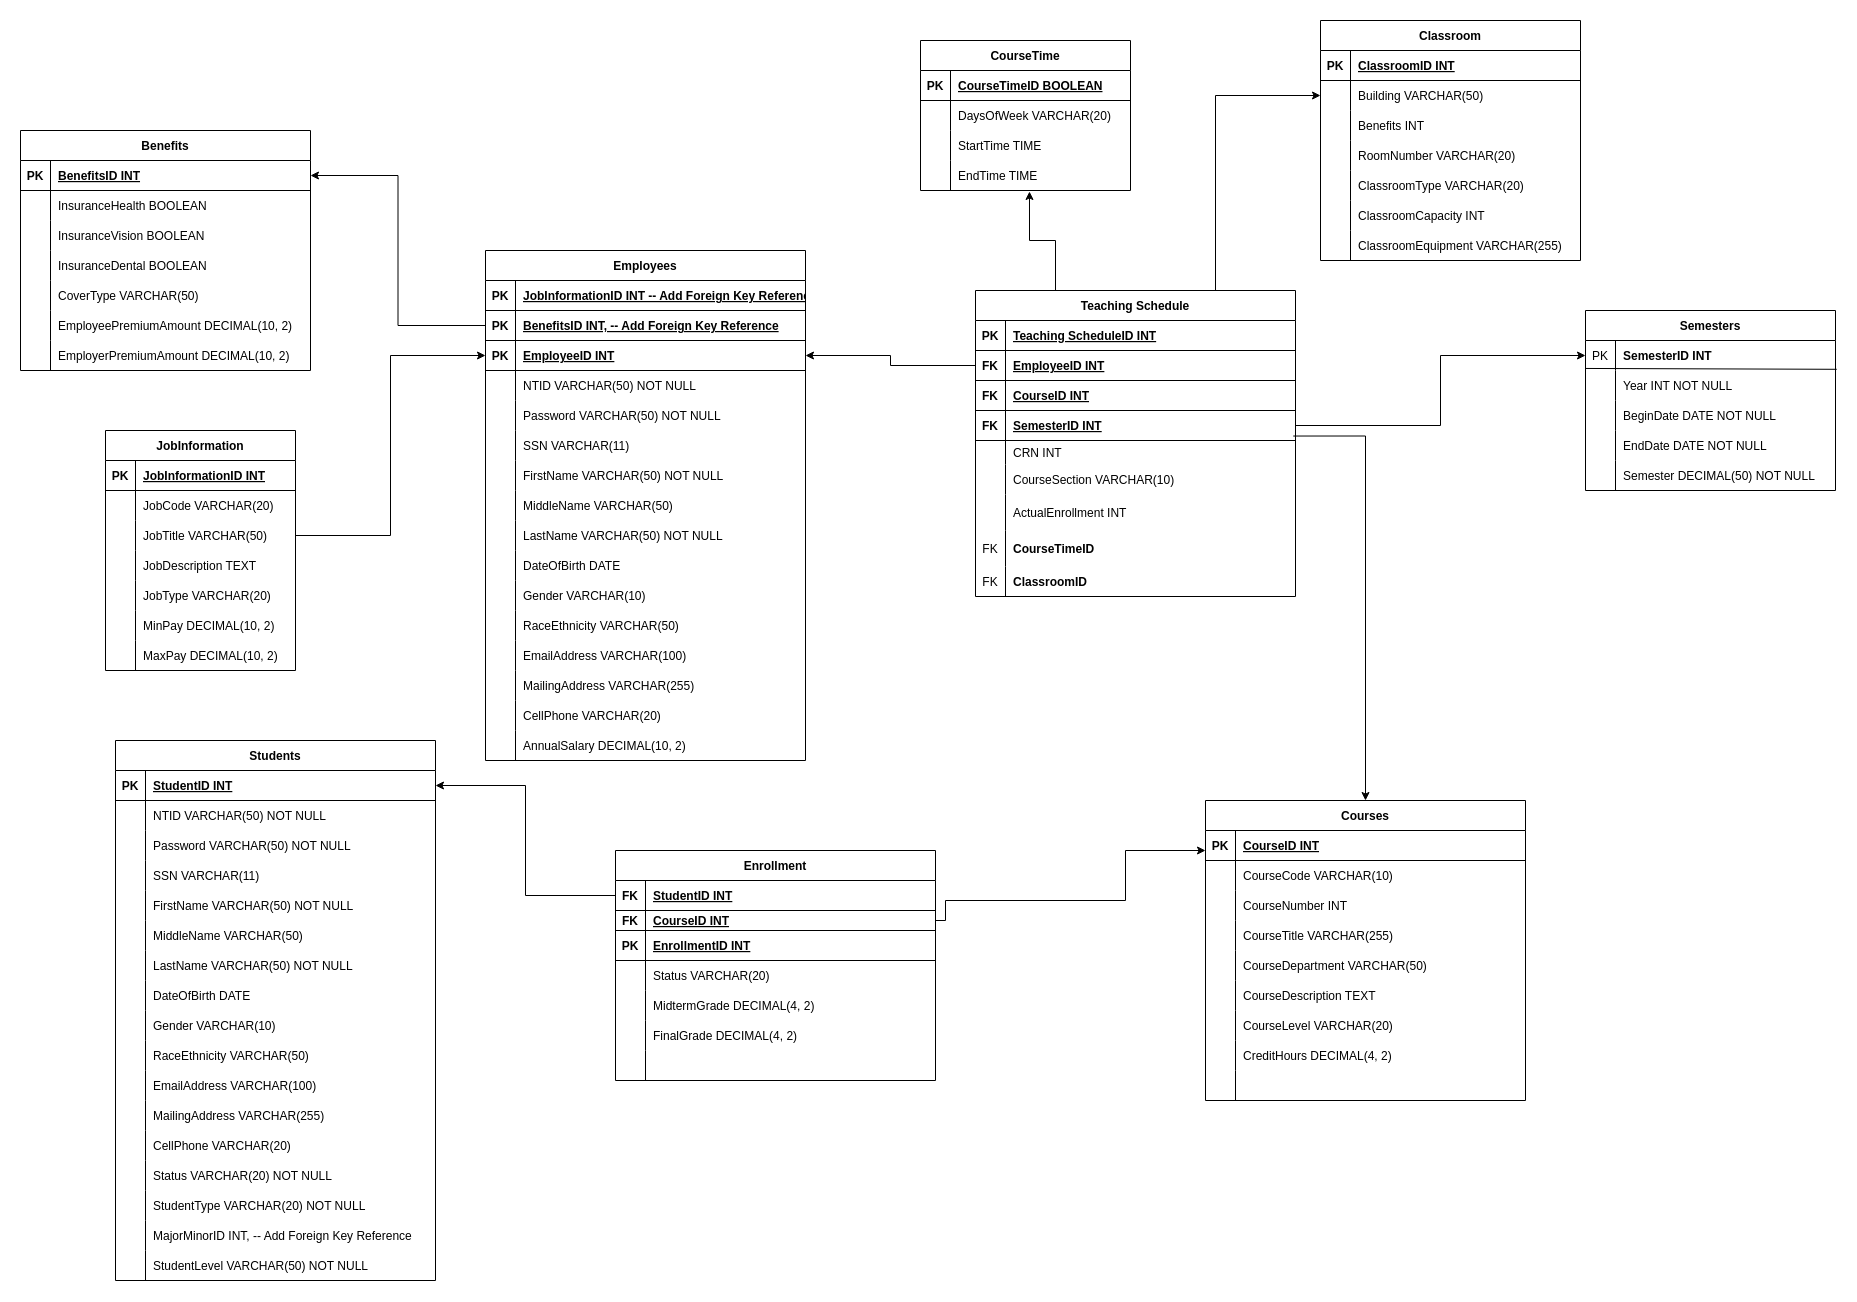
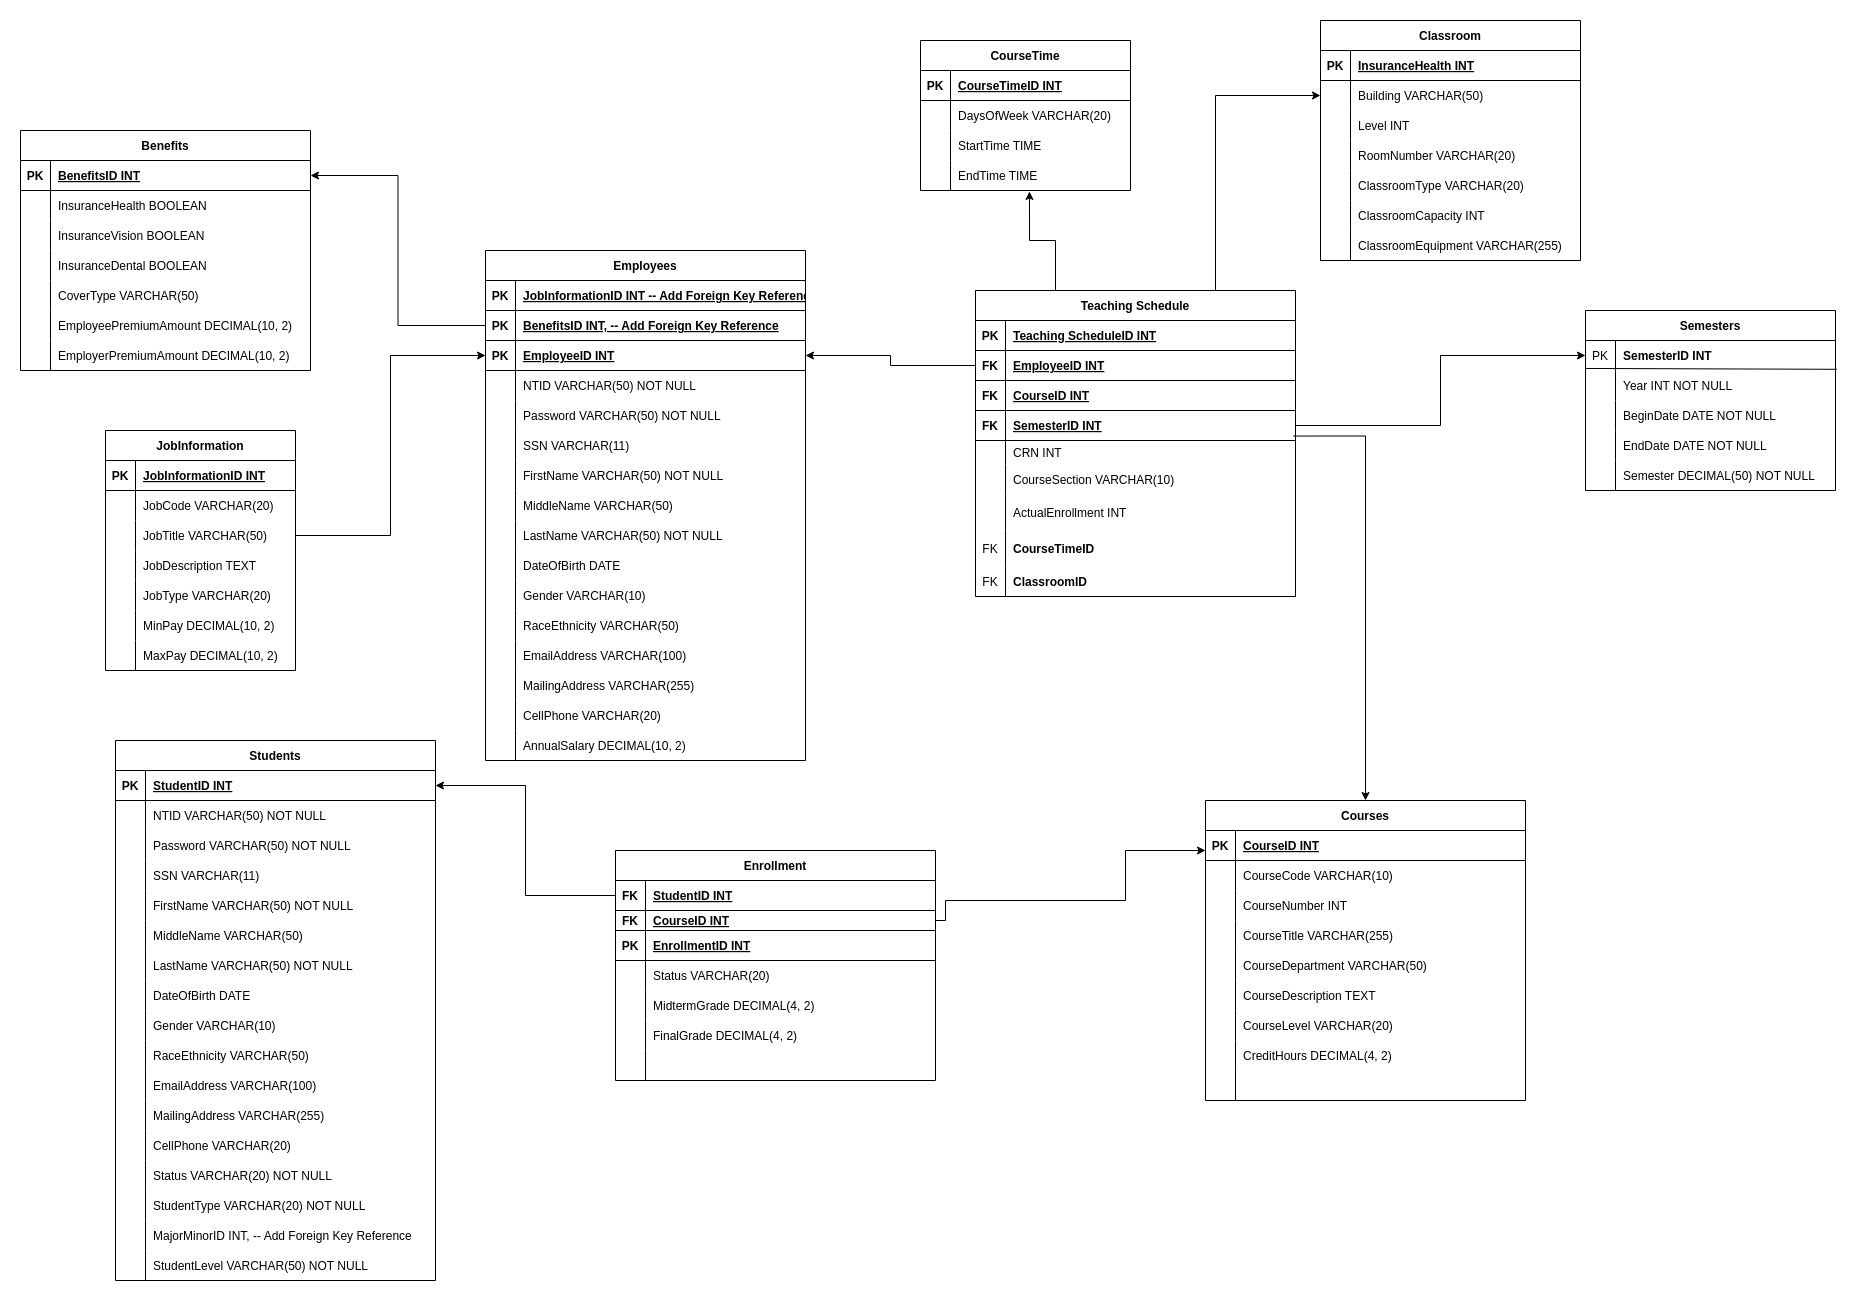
node "ClassroomID INT": label "ClassroomID INT" -> "InsuranceHealth INT"
node "CourseTimeID BOOLEAN": label "CourseTimeID BOOLEAN" -> "CourseTimeID INT"
node "Benefits INT": label "Benefits INT" -> "Level INT"
